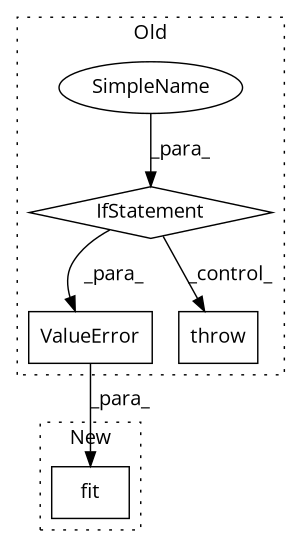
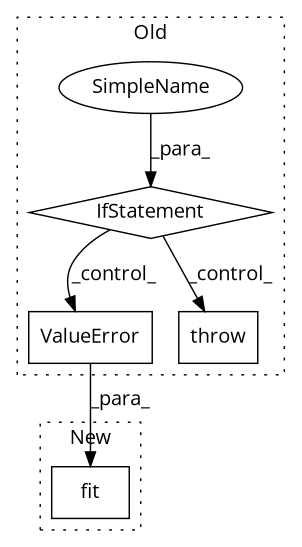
edge "IfStatement" -> "ValueError": label "_para_" -> "_control_"
